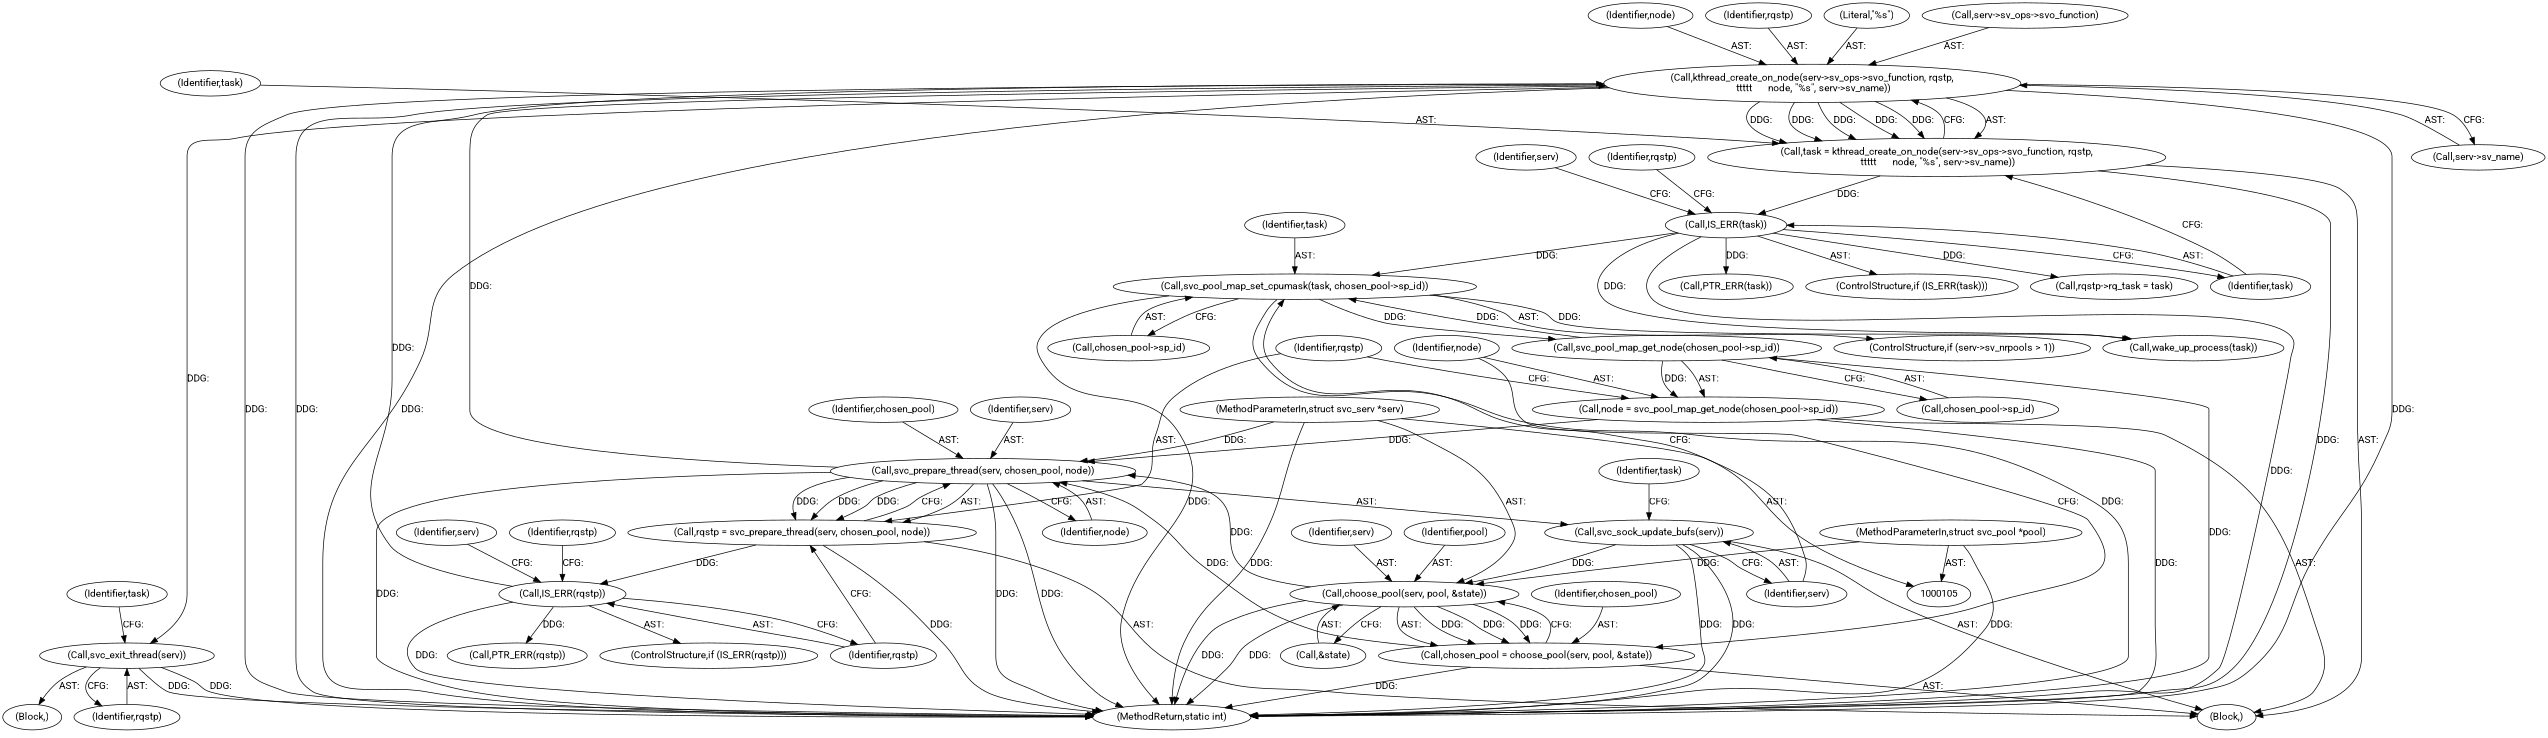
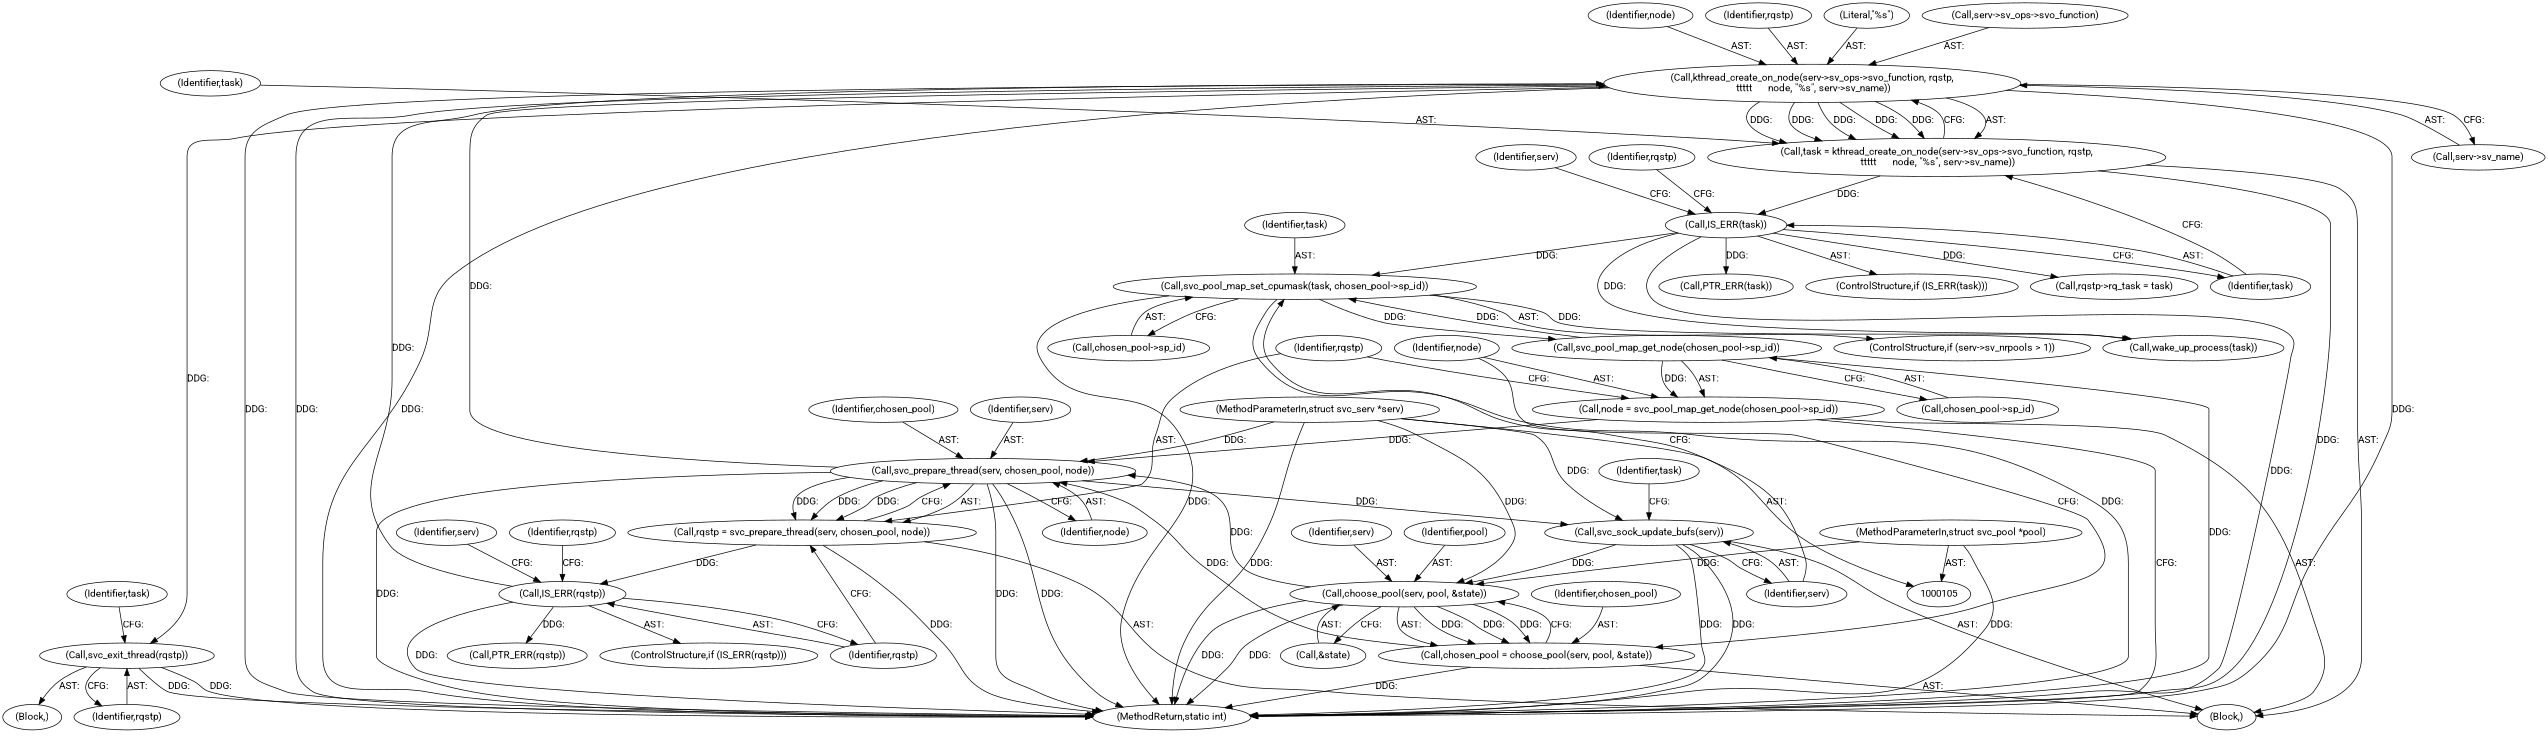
edge "(MethodParameterIn,struct svc_serv *serv)" -> "(Call,svc_sock_update_bufs(serv))": added, label "DDG:"
edge "(Call,svc_prepare_thread(serv, chosen_pool, node))" -> "(Call,svc_sock_update_bufs(serv))": label "AST: " -> "DDG: "
edge "(MethodParameterIn,struct svc_serv *serv)" -> "(Call,choose_pool(serv, pool, &state))": label "AST: " -> "DDG: "
edge "(Call,node = svc_pool_map_get_node(chosen_pool->sp_id))" -> "(MethodReturn,static int)": label "DDG: " -> "CFG: "
node "(Call,svc_exit_thread(serv))": label "(Call,svc_exit_thread(serv))" -> "(Call,svc_exit_thread(rqstp))"
